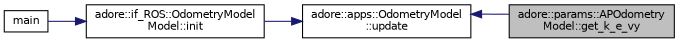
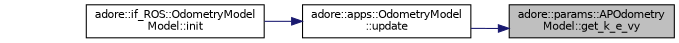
edge "adore::params::APOdometry Model::get_k_e_vy" -> "adore::apps::OdometryModel ::update": reversed
node "main": removed
